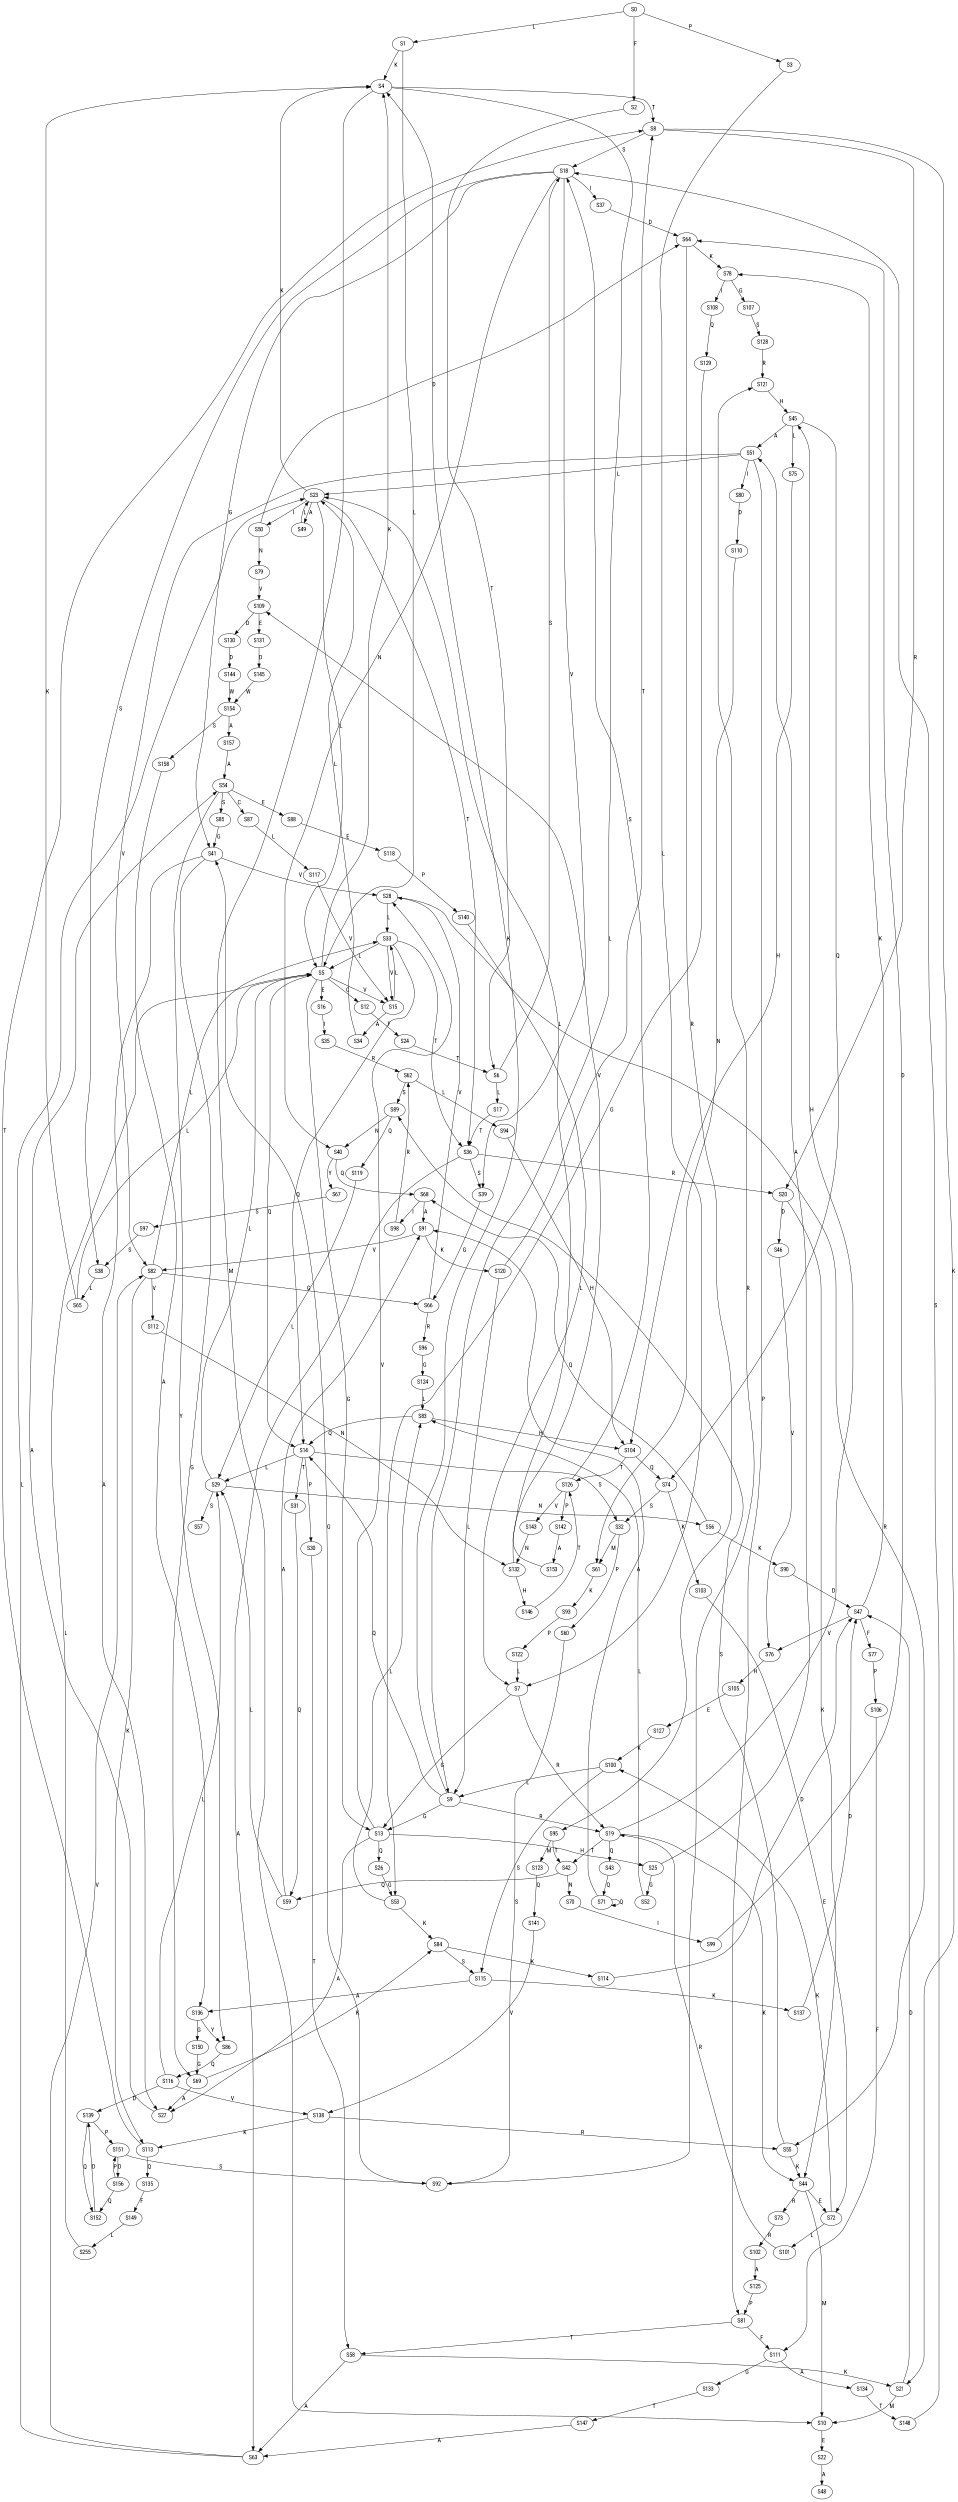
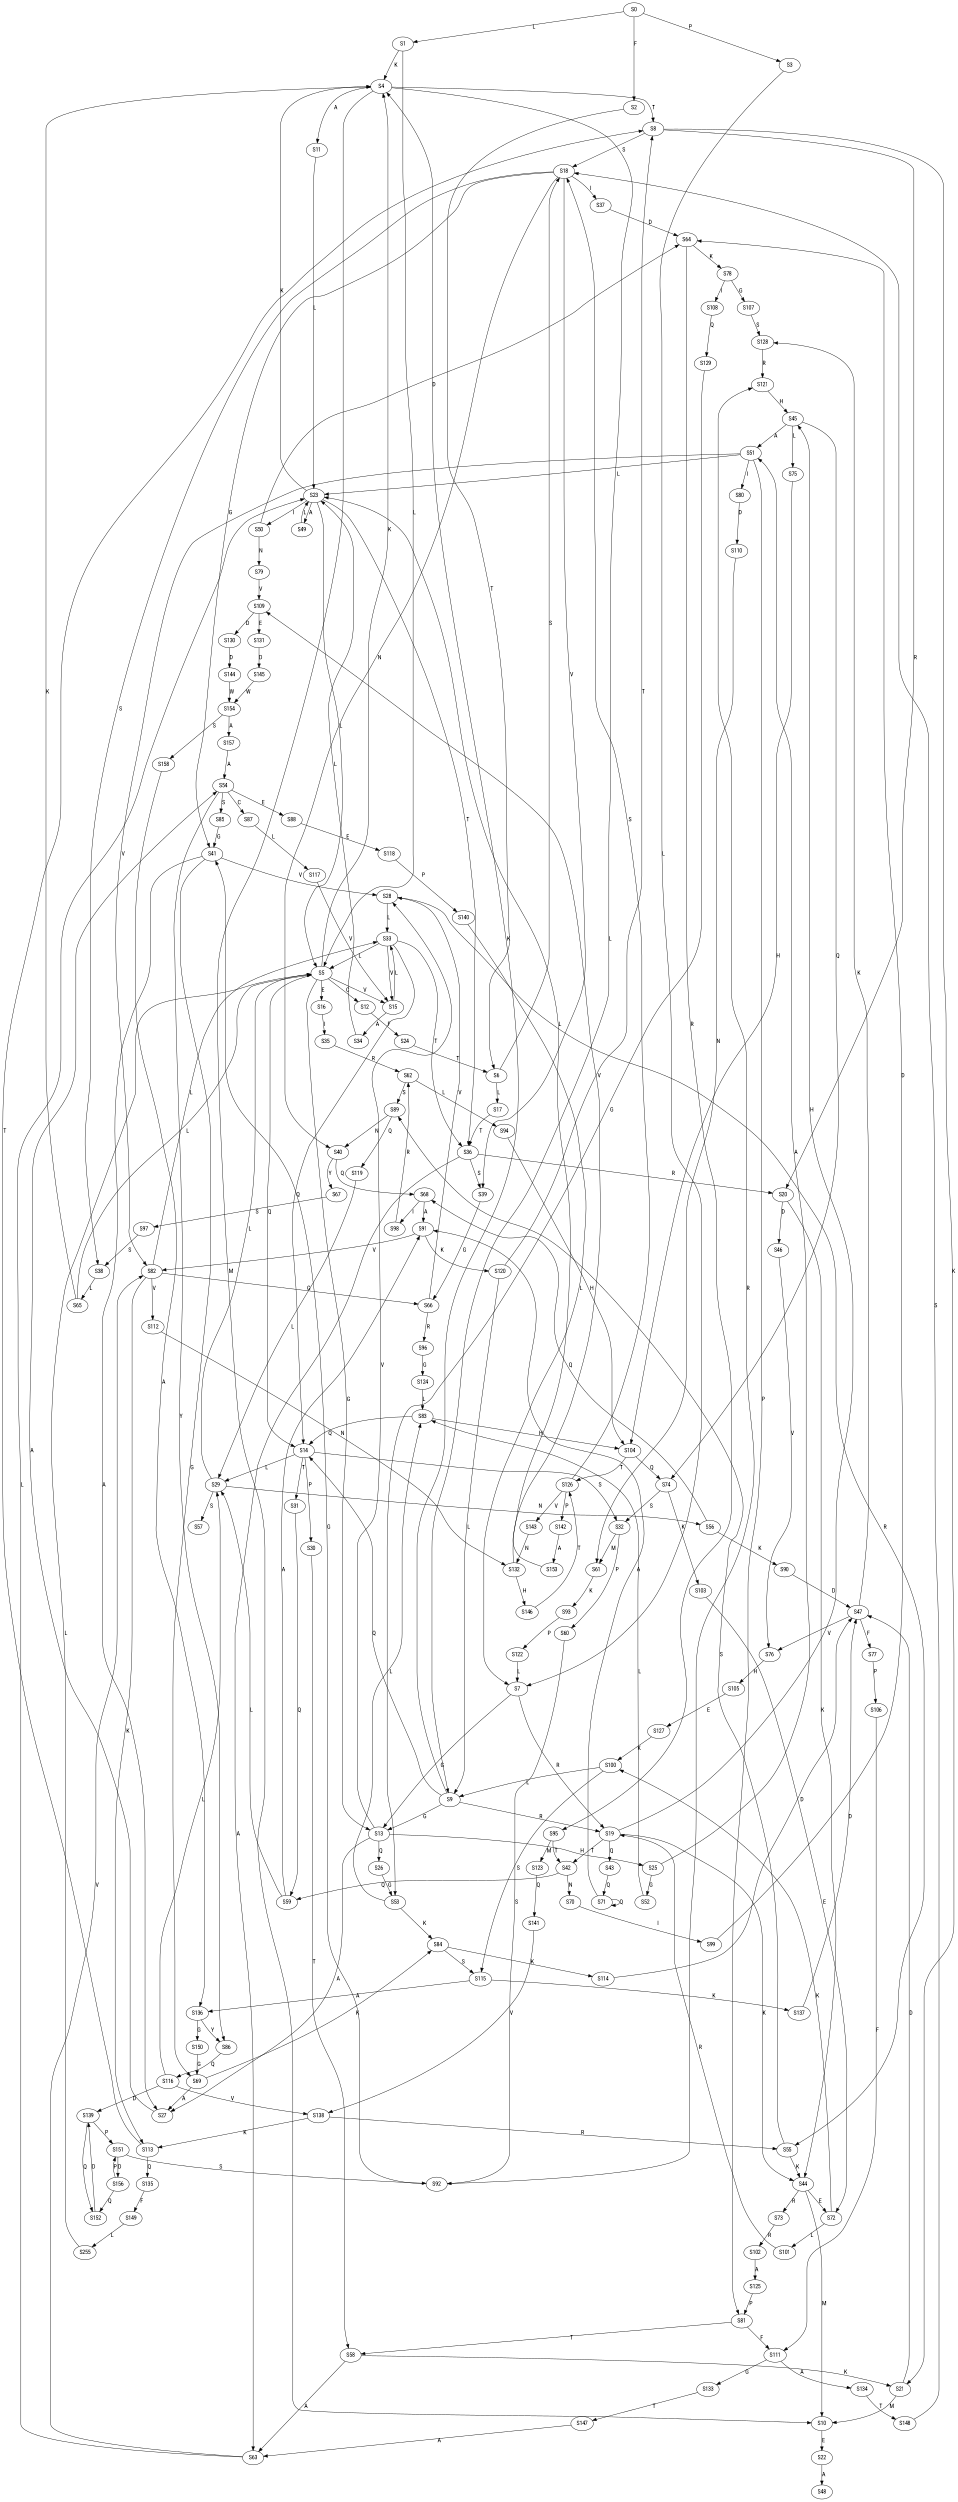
node "S11": added
edge "S47" -> "S78": now "S47" -> "S128"
